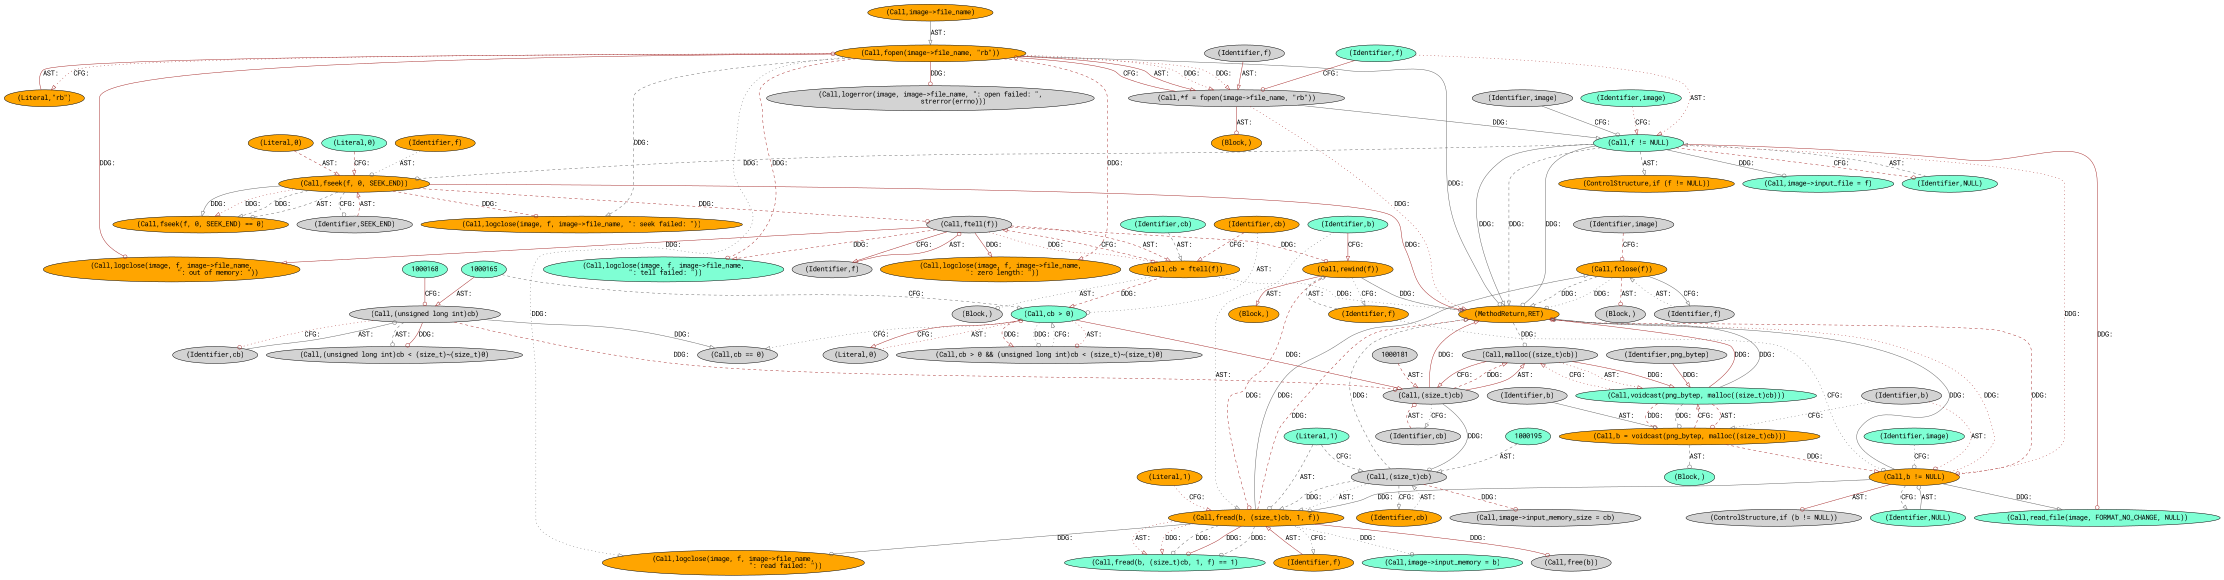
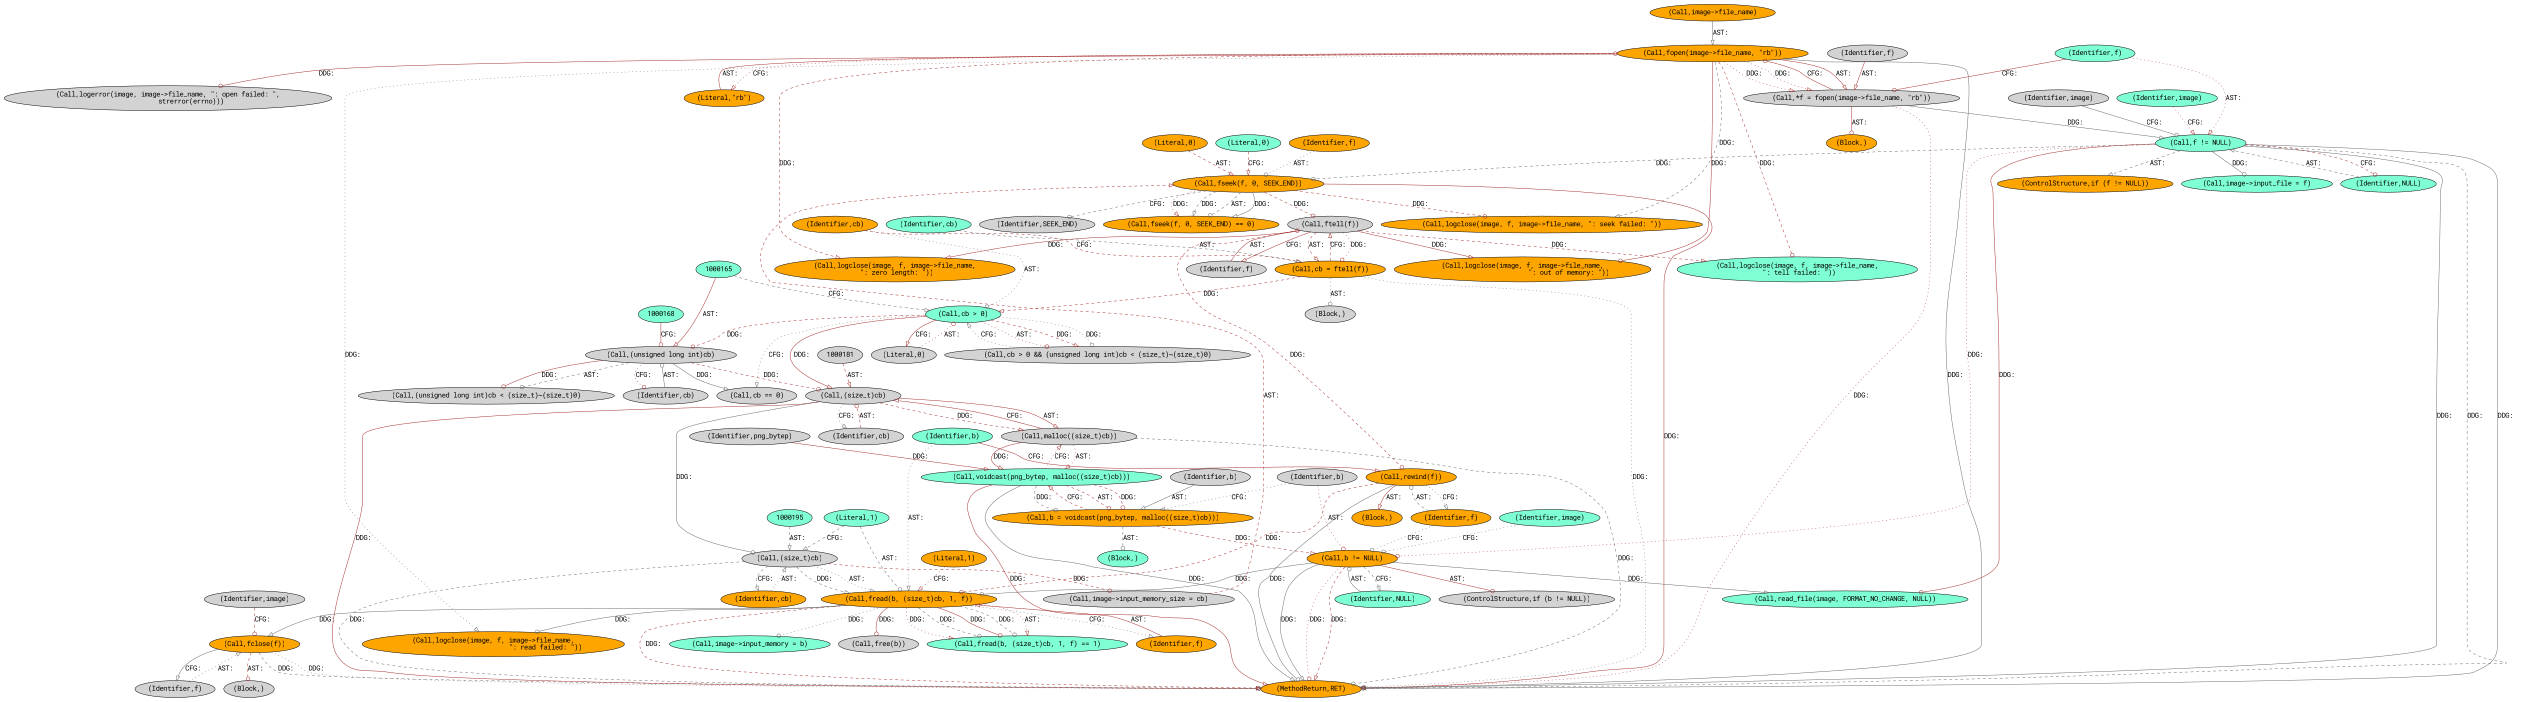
edge "(Identifier,SEEK_END)" -> "(Call,fseek(f, 0, SEEK_END))": now "(Call,image->input_memory_size = cb)" -> "(Call,fseek(f, 0, SEEK_END))"
edge "(Call,cb > 0)" -> "(Call,(unsigned long int)cb)": added, label "DDG:"
edge "(MethodReturn,RET)" -> "(Call,malloc((size_t)cb))": reversed
